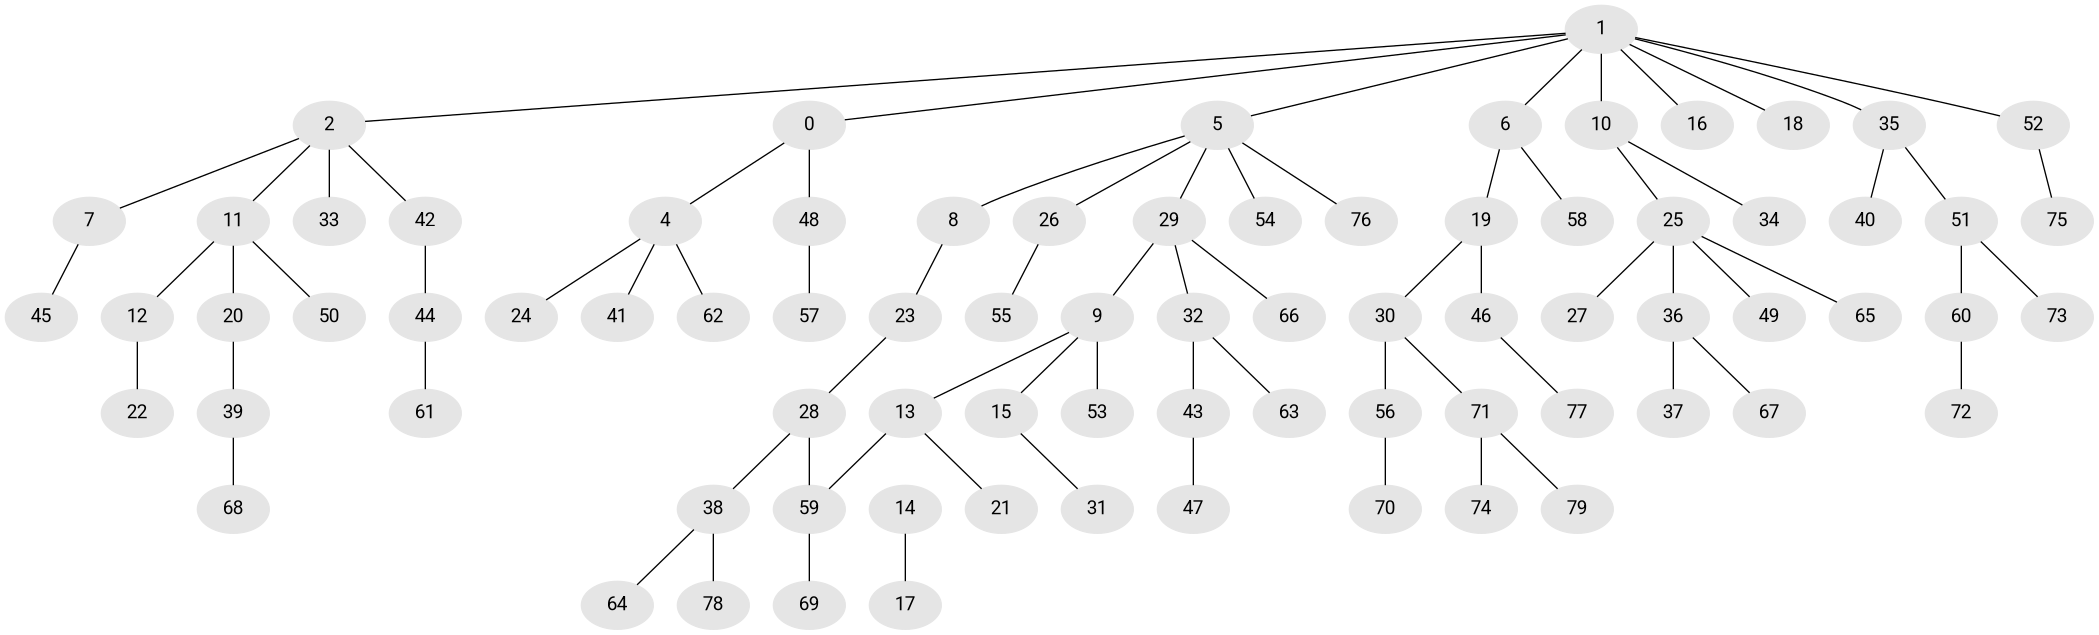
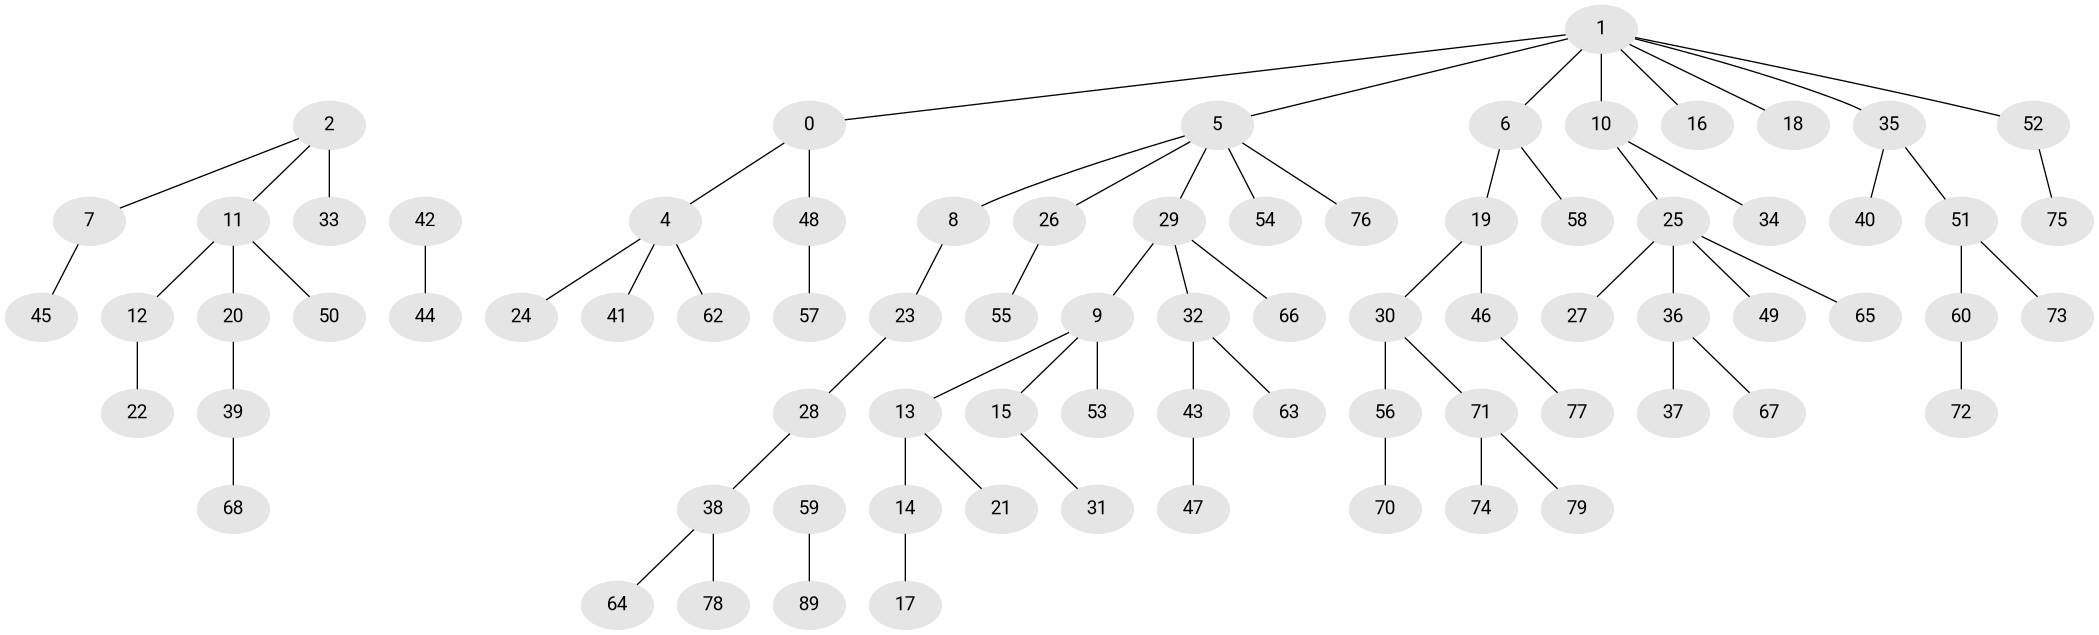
edge "1" -- "2": removed
edge "2" -- "42": removed
node "61": removed
edge "28" -- "59": removed
edge "13" -- "59": now "13" -- "14"
node "69": label "69" -> "89"
